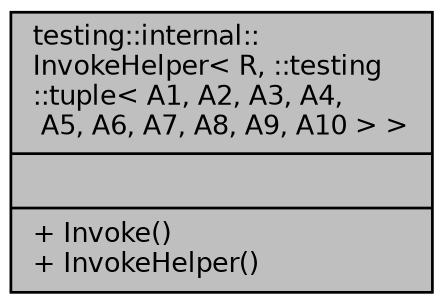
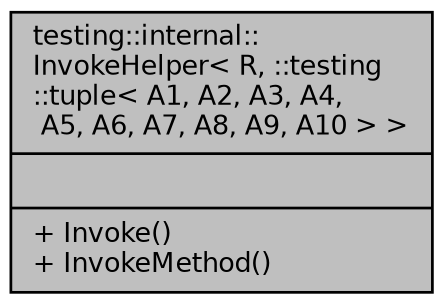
node "testing::internal::": text "+ InvokeHelper()" -> "+ InvokeMethod()"
